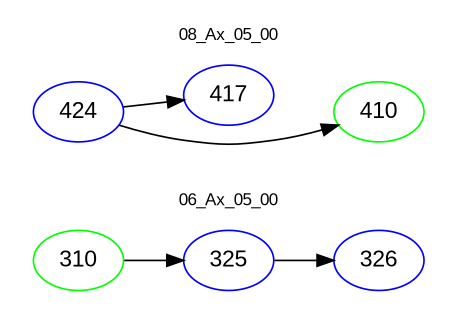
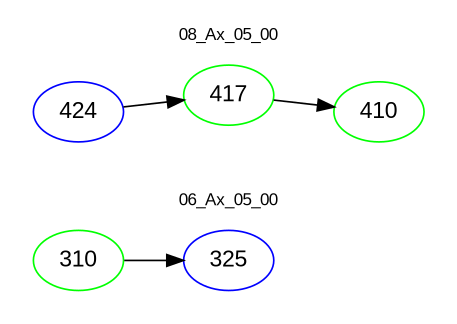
node "417": color blue -> green
edge "424" -> "410": now "417" -> "410"
node "326": removed
